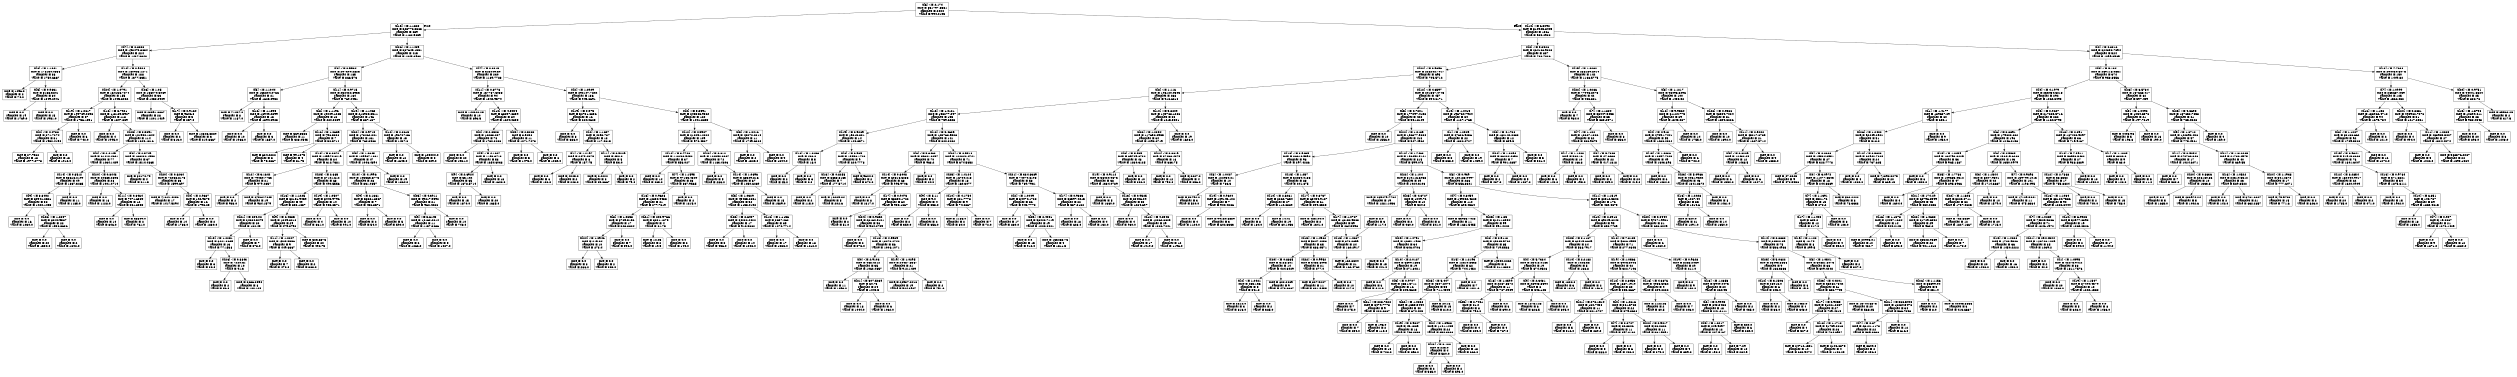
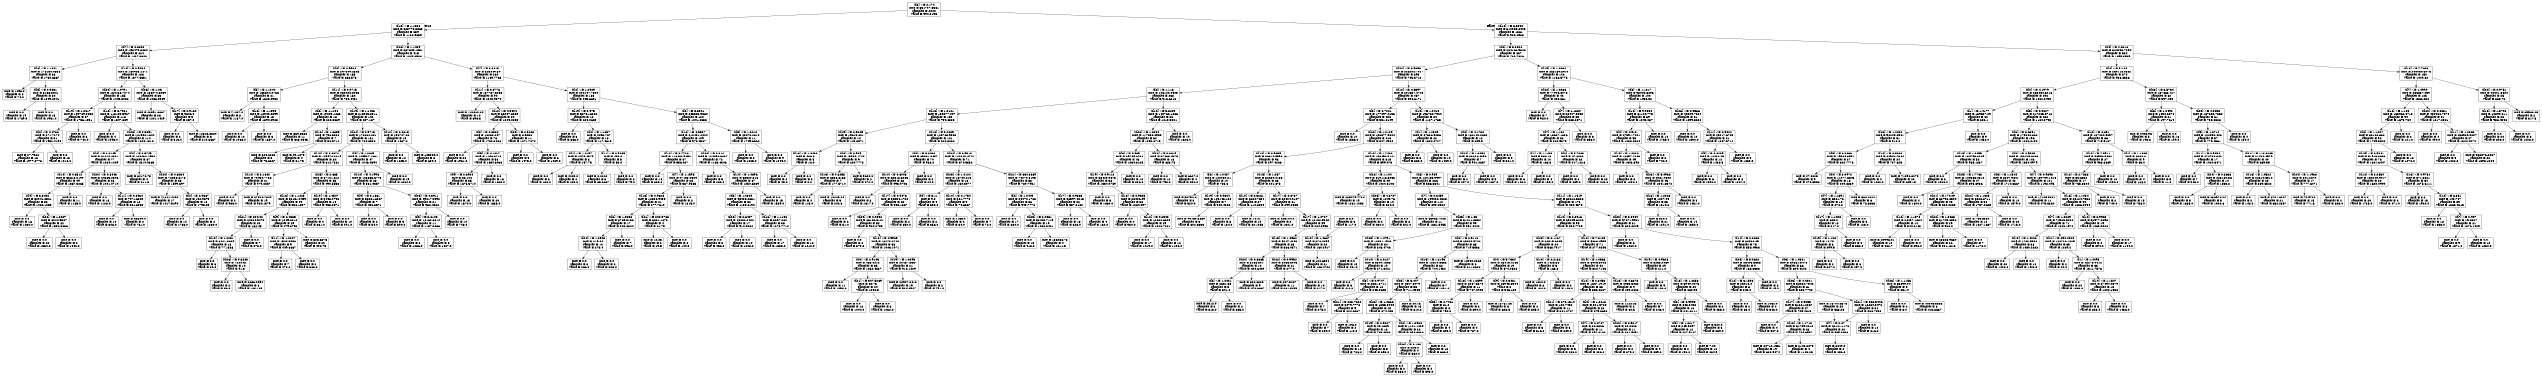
node "mse = 0.0 samples = 4 value = 1124.0": removed
node "mse = 0.0 samples = 6 value = 297.0": added
